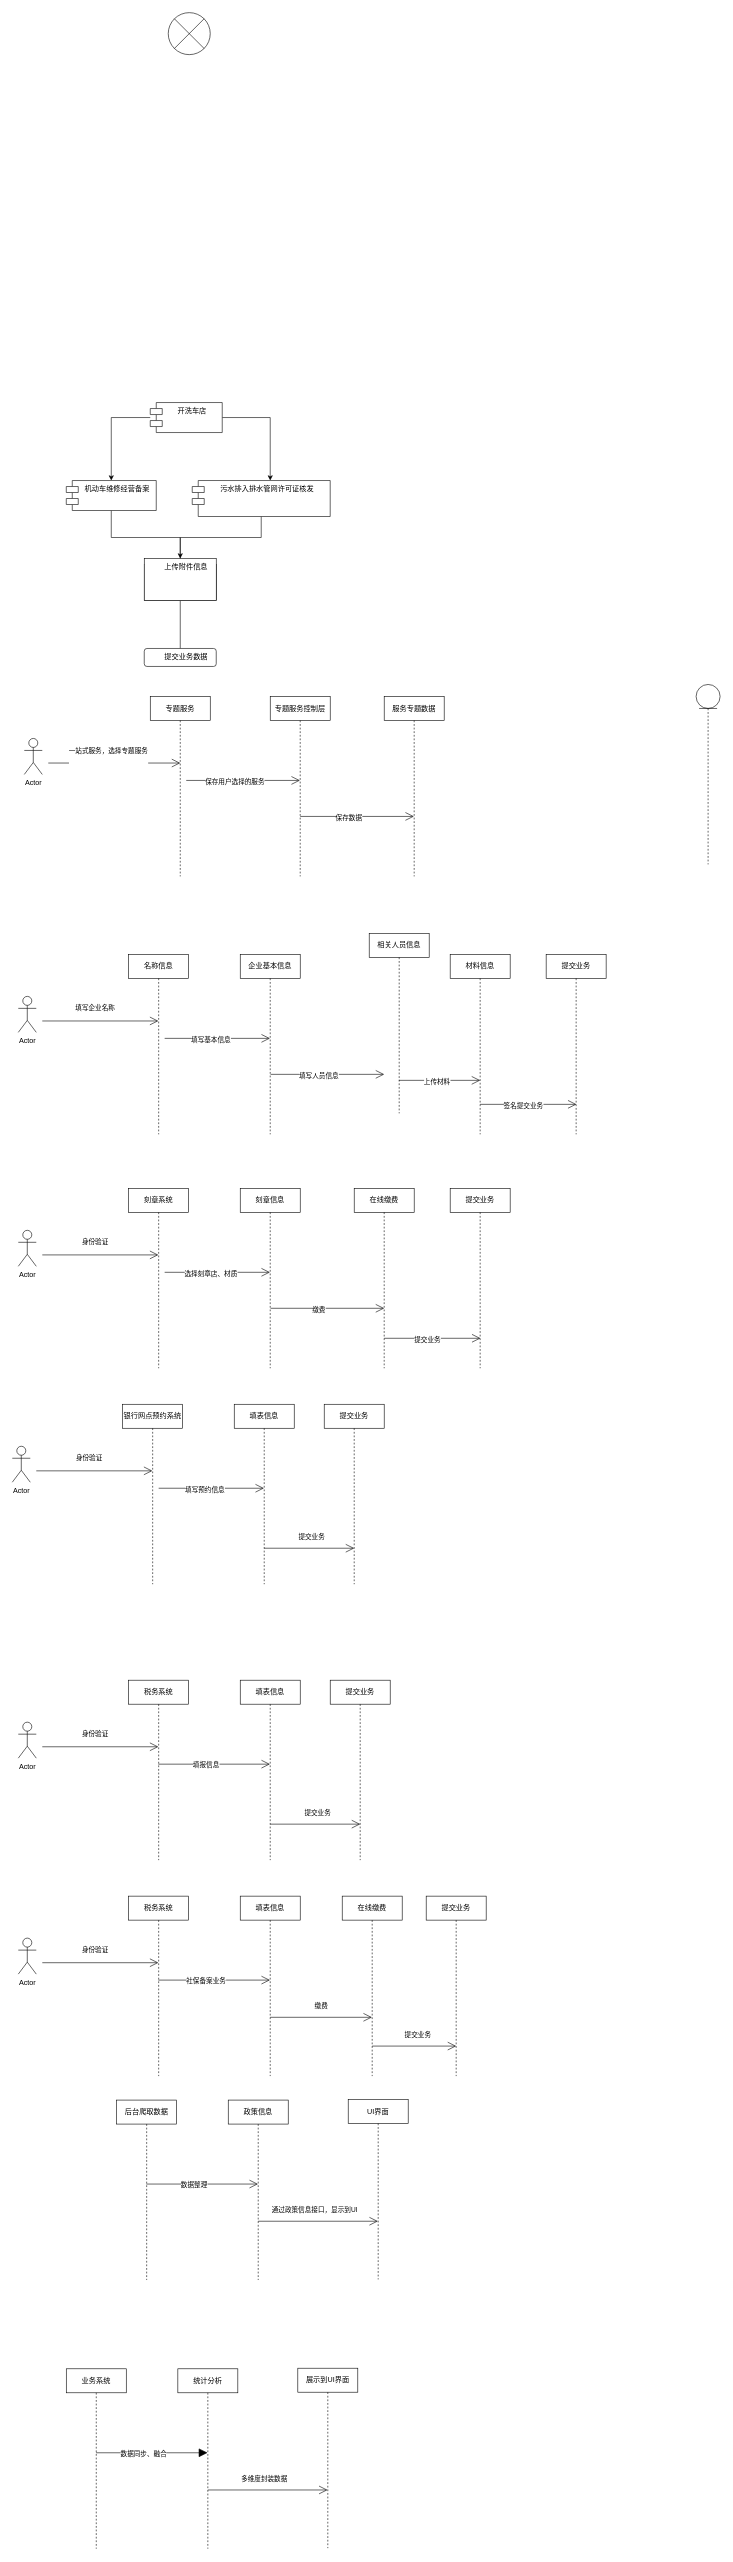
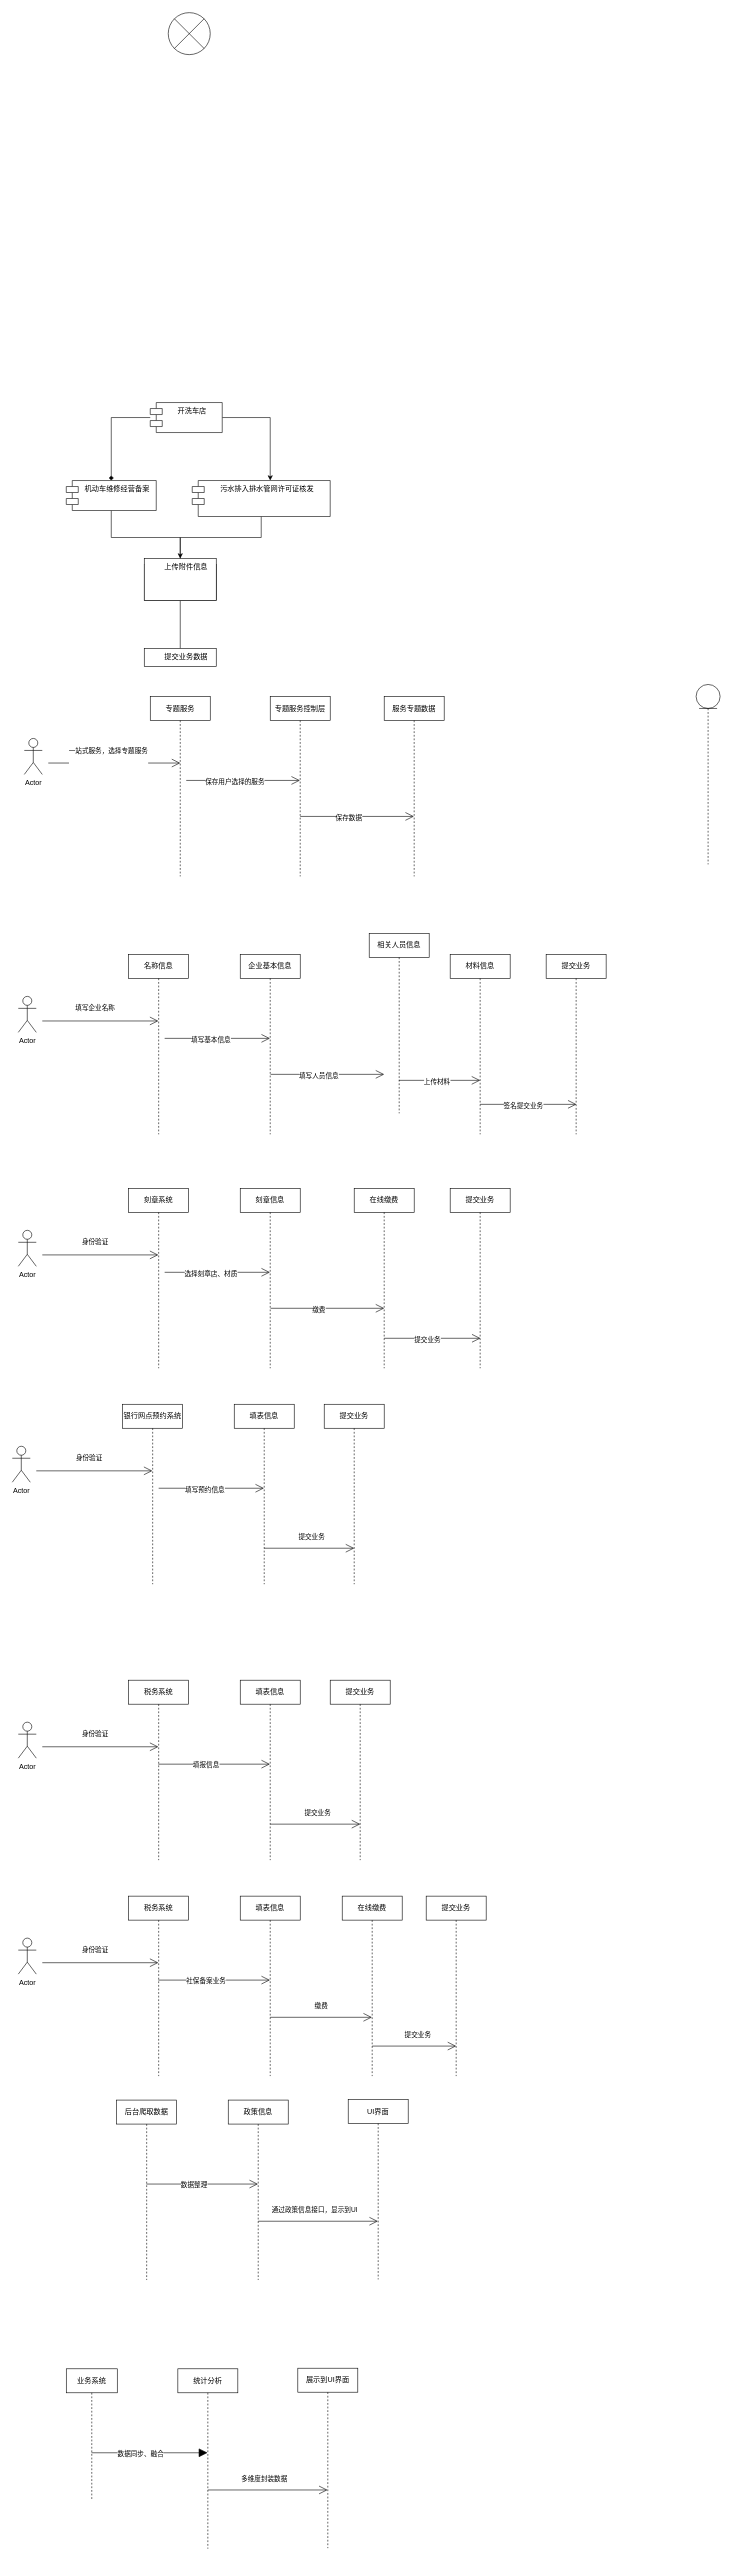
edge "开洗车店" -> "机动车维修经营备案": arrowhead classic -> diamond
node "提交业务数据": shape rounded rectangle -> rectangle
node "业务系统": size 60x180 -> 51x132
